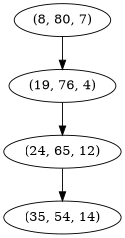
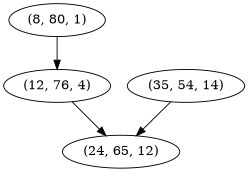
node "(8, 80, 7)": label "(8, 80, 7)" -> "(8, 80, 1)"
node "(19, 76, 4)": label "(19, 76, 4)" -> "(12, 76, 4)"
edge "(24, 65, 12)" -> "(35, 54, 14)": reversed
